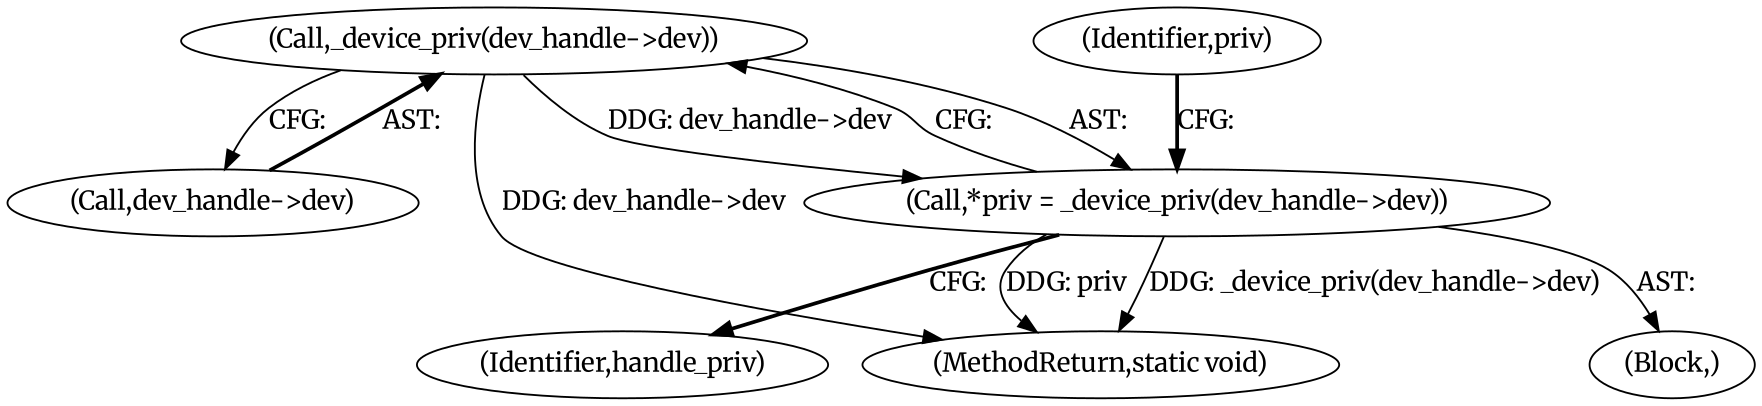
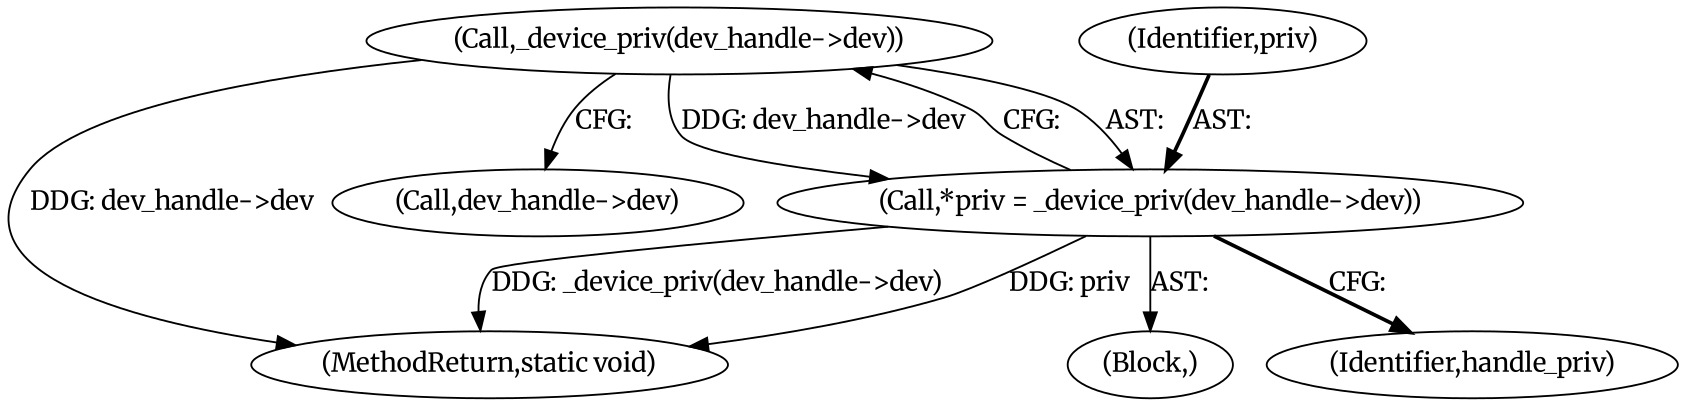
edge "(Identifier,priv)" -> "(Call,*priv = _device_priv(dev_handle->dev))": label "CFG: " -> "AST: "
edge "(Call,dev_handle->dev)" -> "(Call,_device_priv(dev_handle->dev))": removed, label "AST:"
